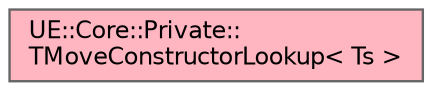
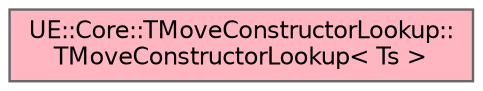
node "UE::Core::Private:: TMoveConstructorLookup< Ts >": label "UE::Core::Private:: TMoveConstructorLookup< Ts >" -> "UE::Core::TMoveConstructorLookup:: TMoveConstructorLookup< Ts >"
